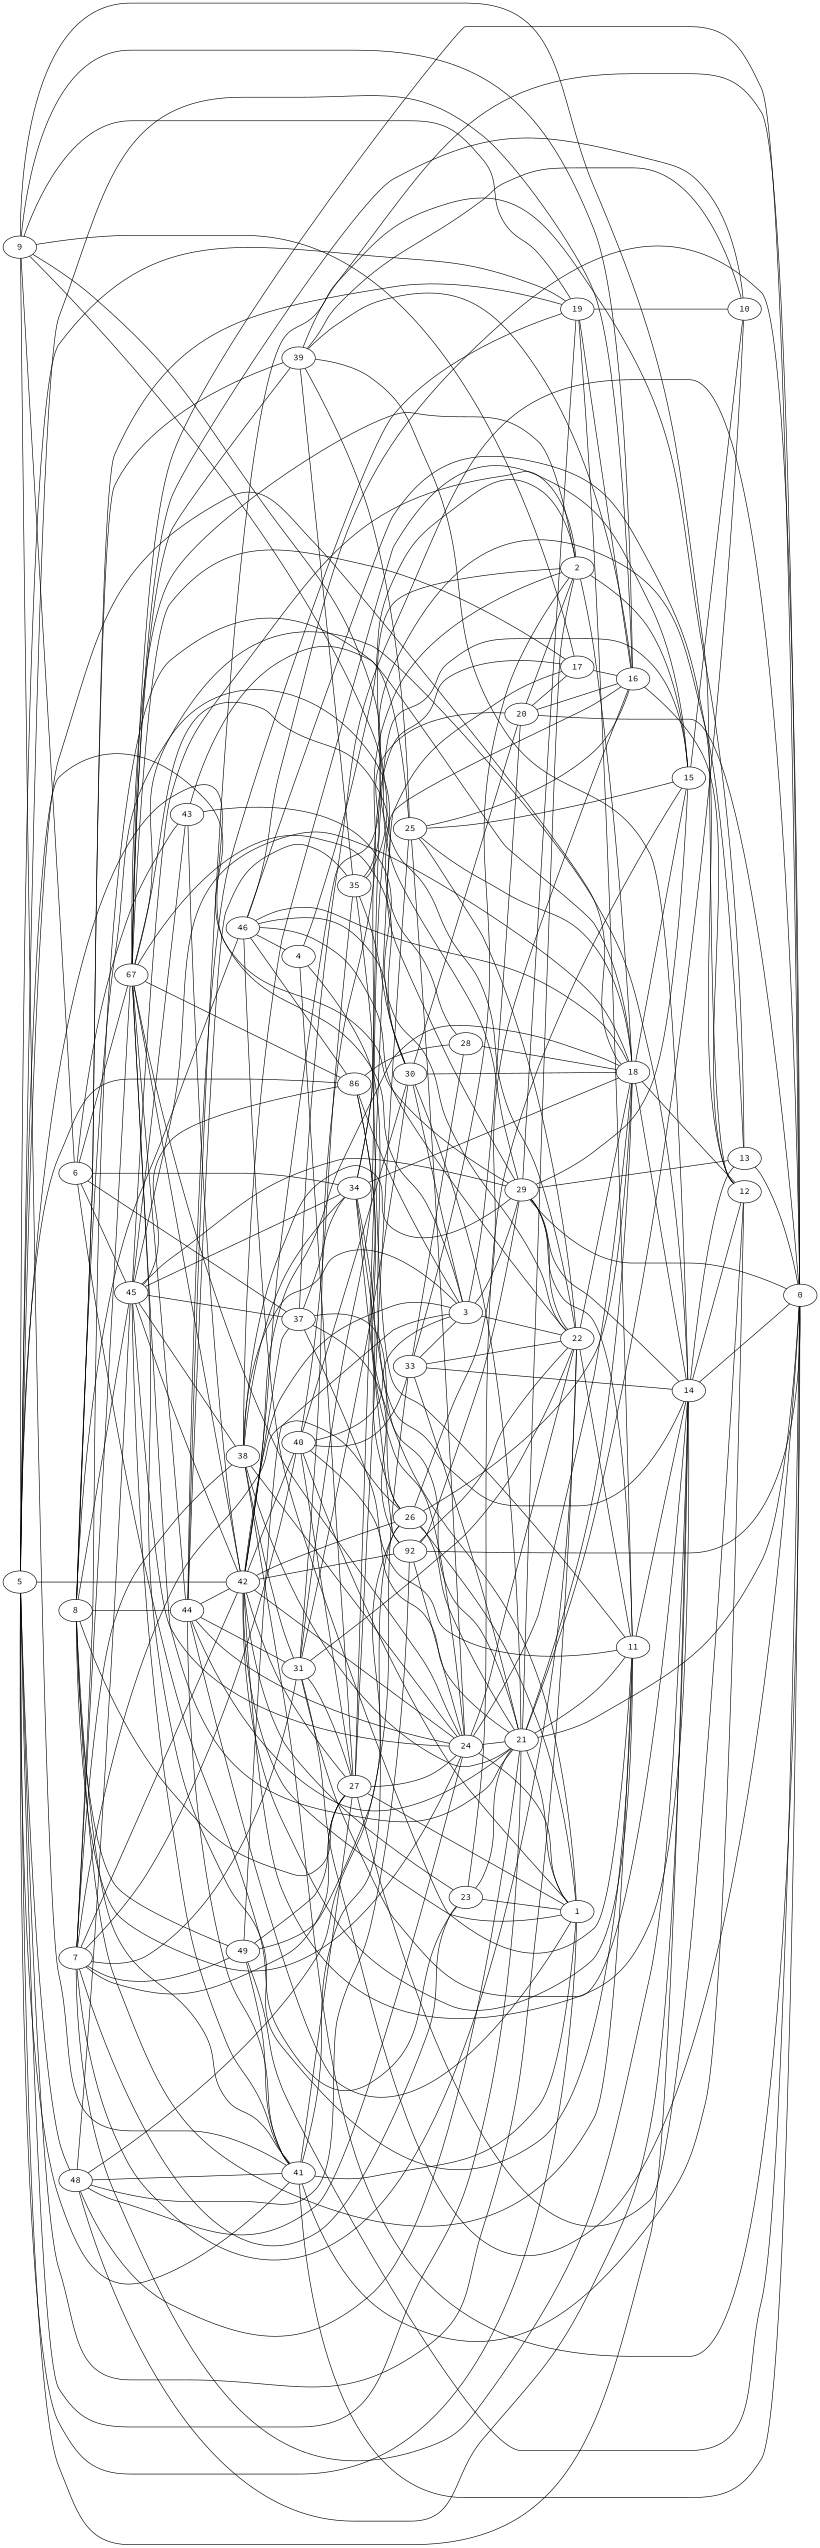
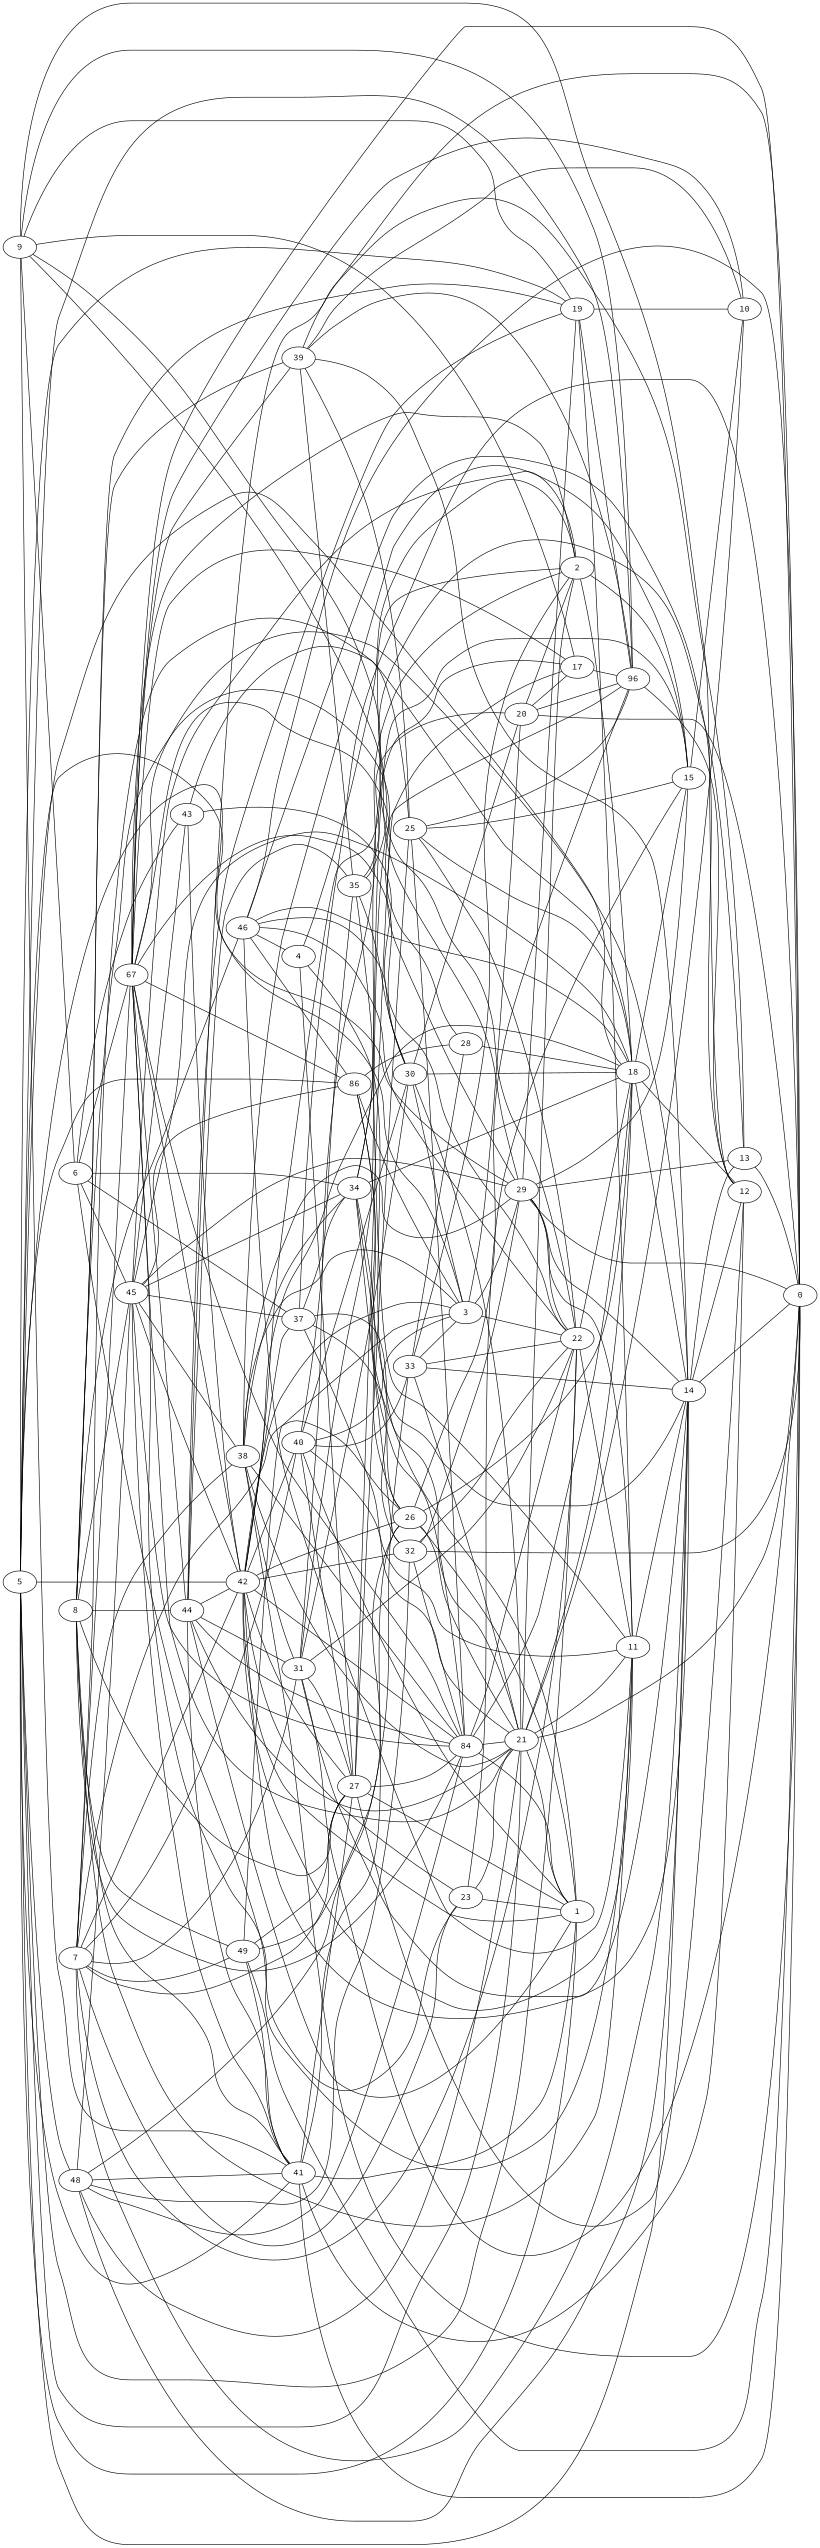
node "16": label "16" -> "96"
node "92": label "92" -> "32"
node "24": label "24" -> "84"
